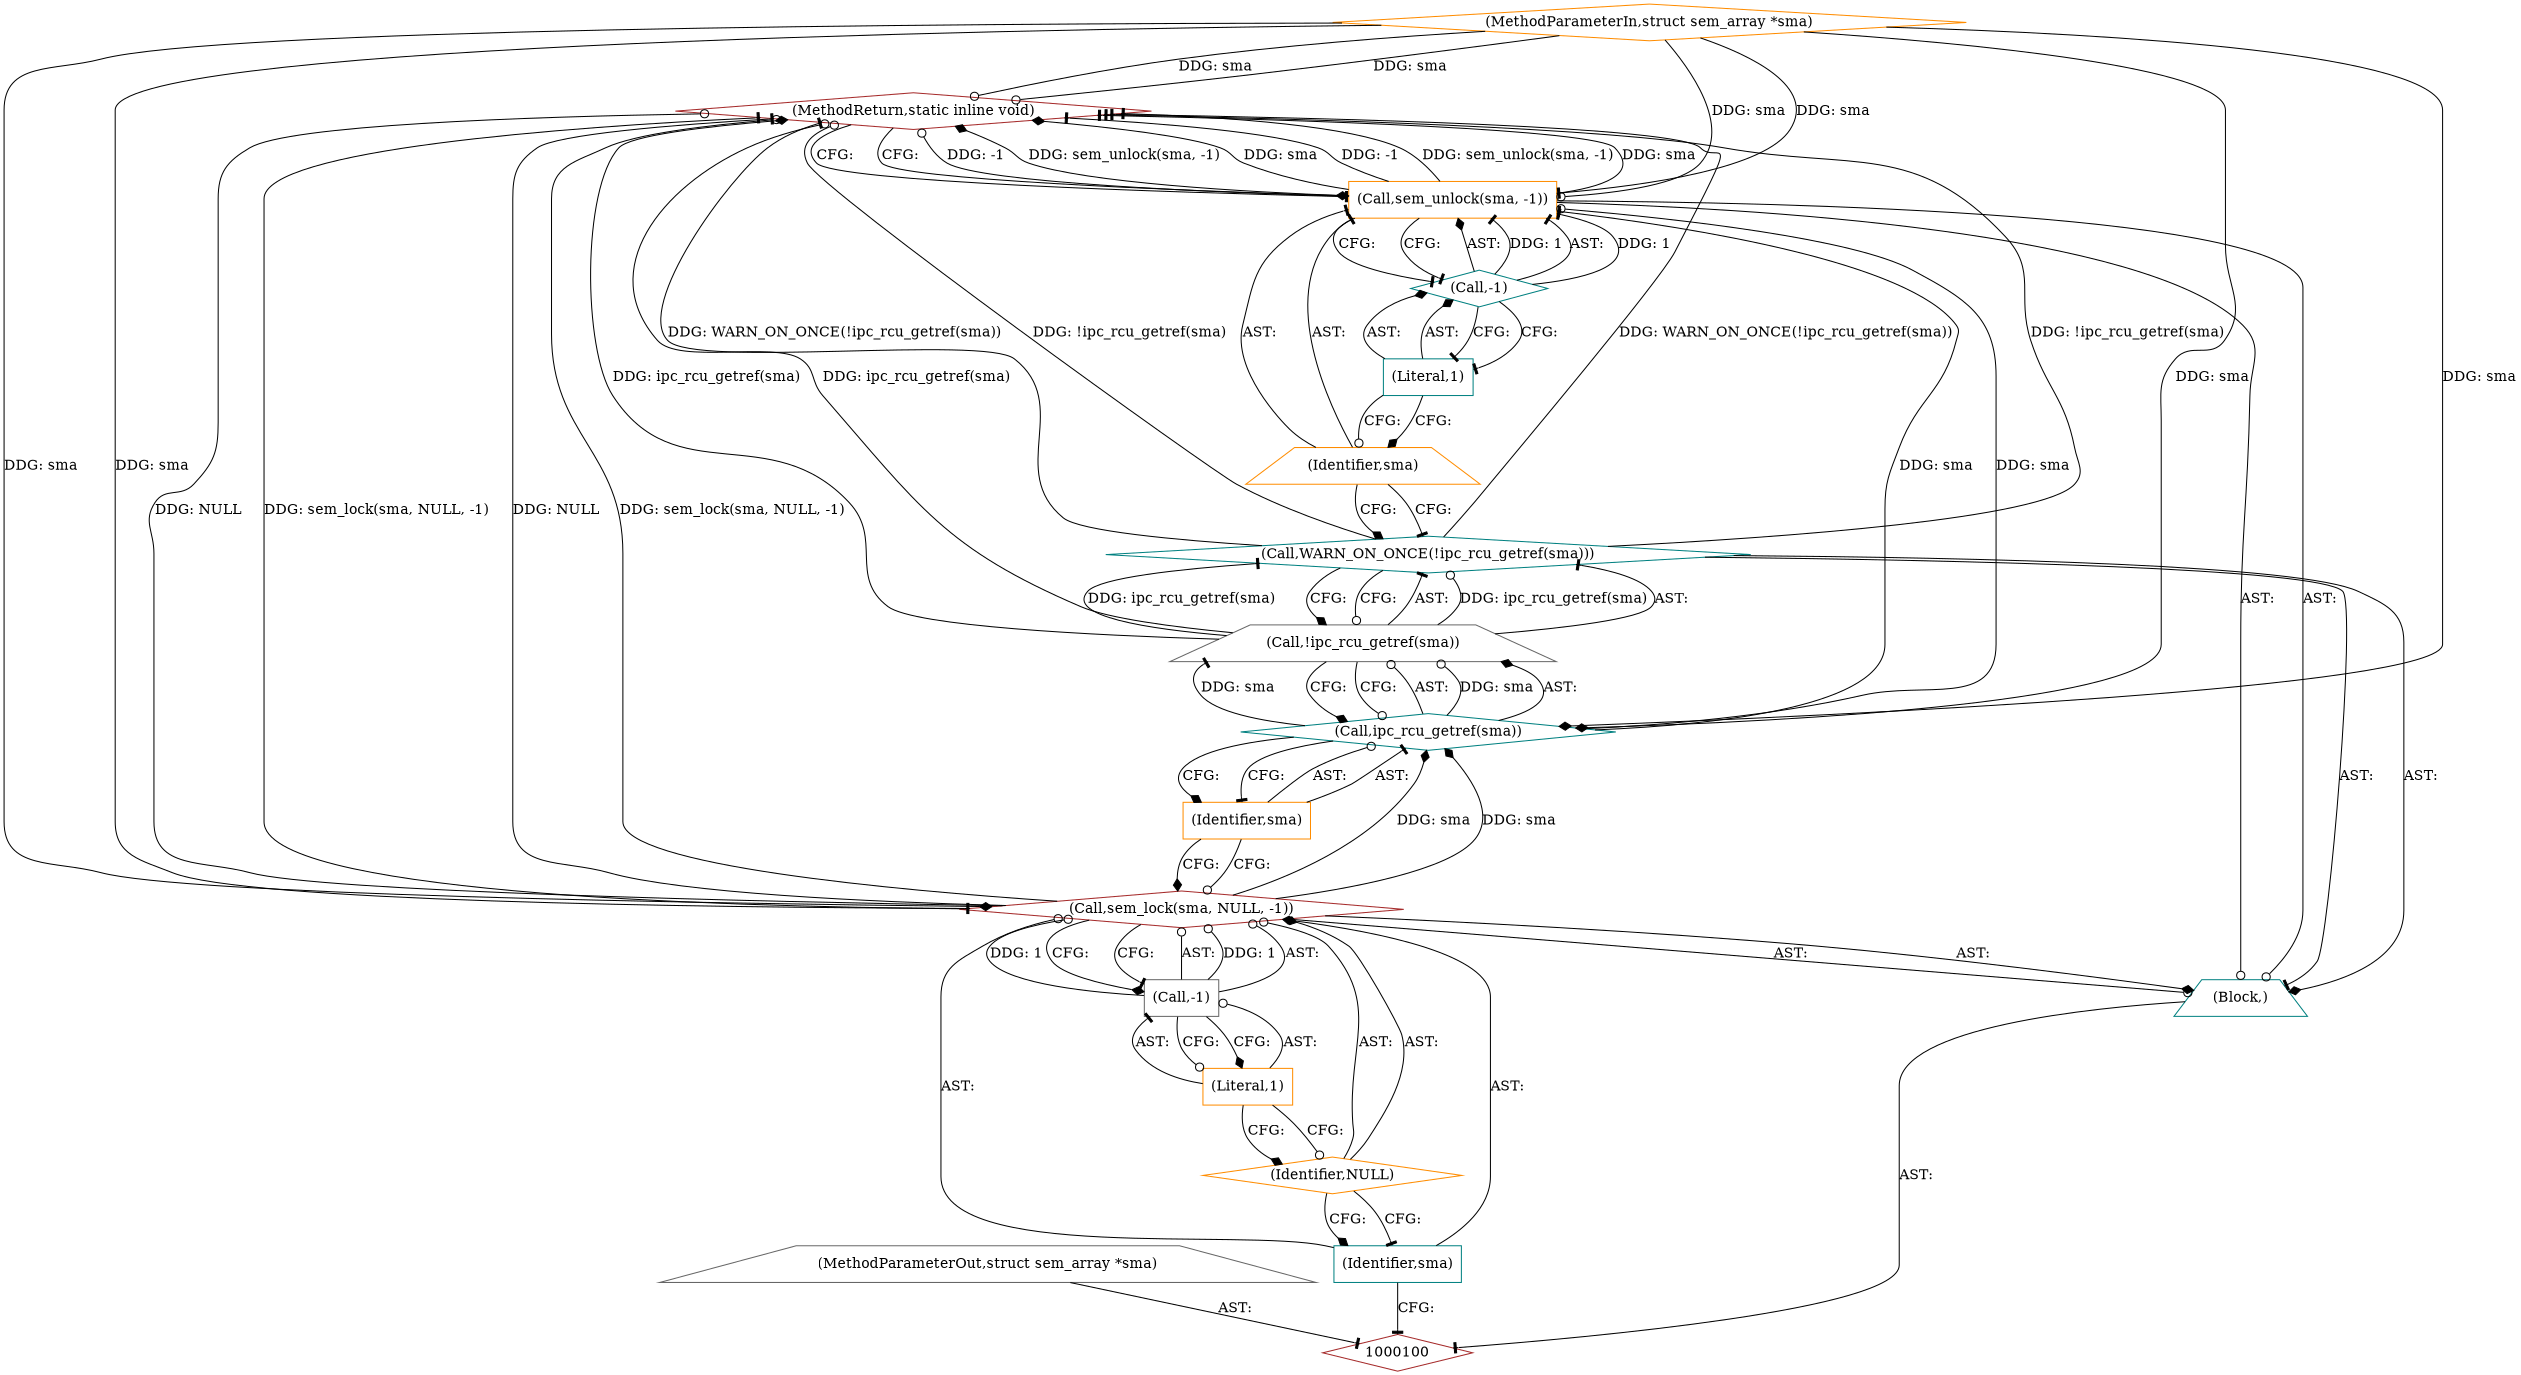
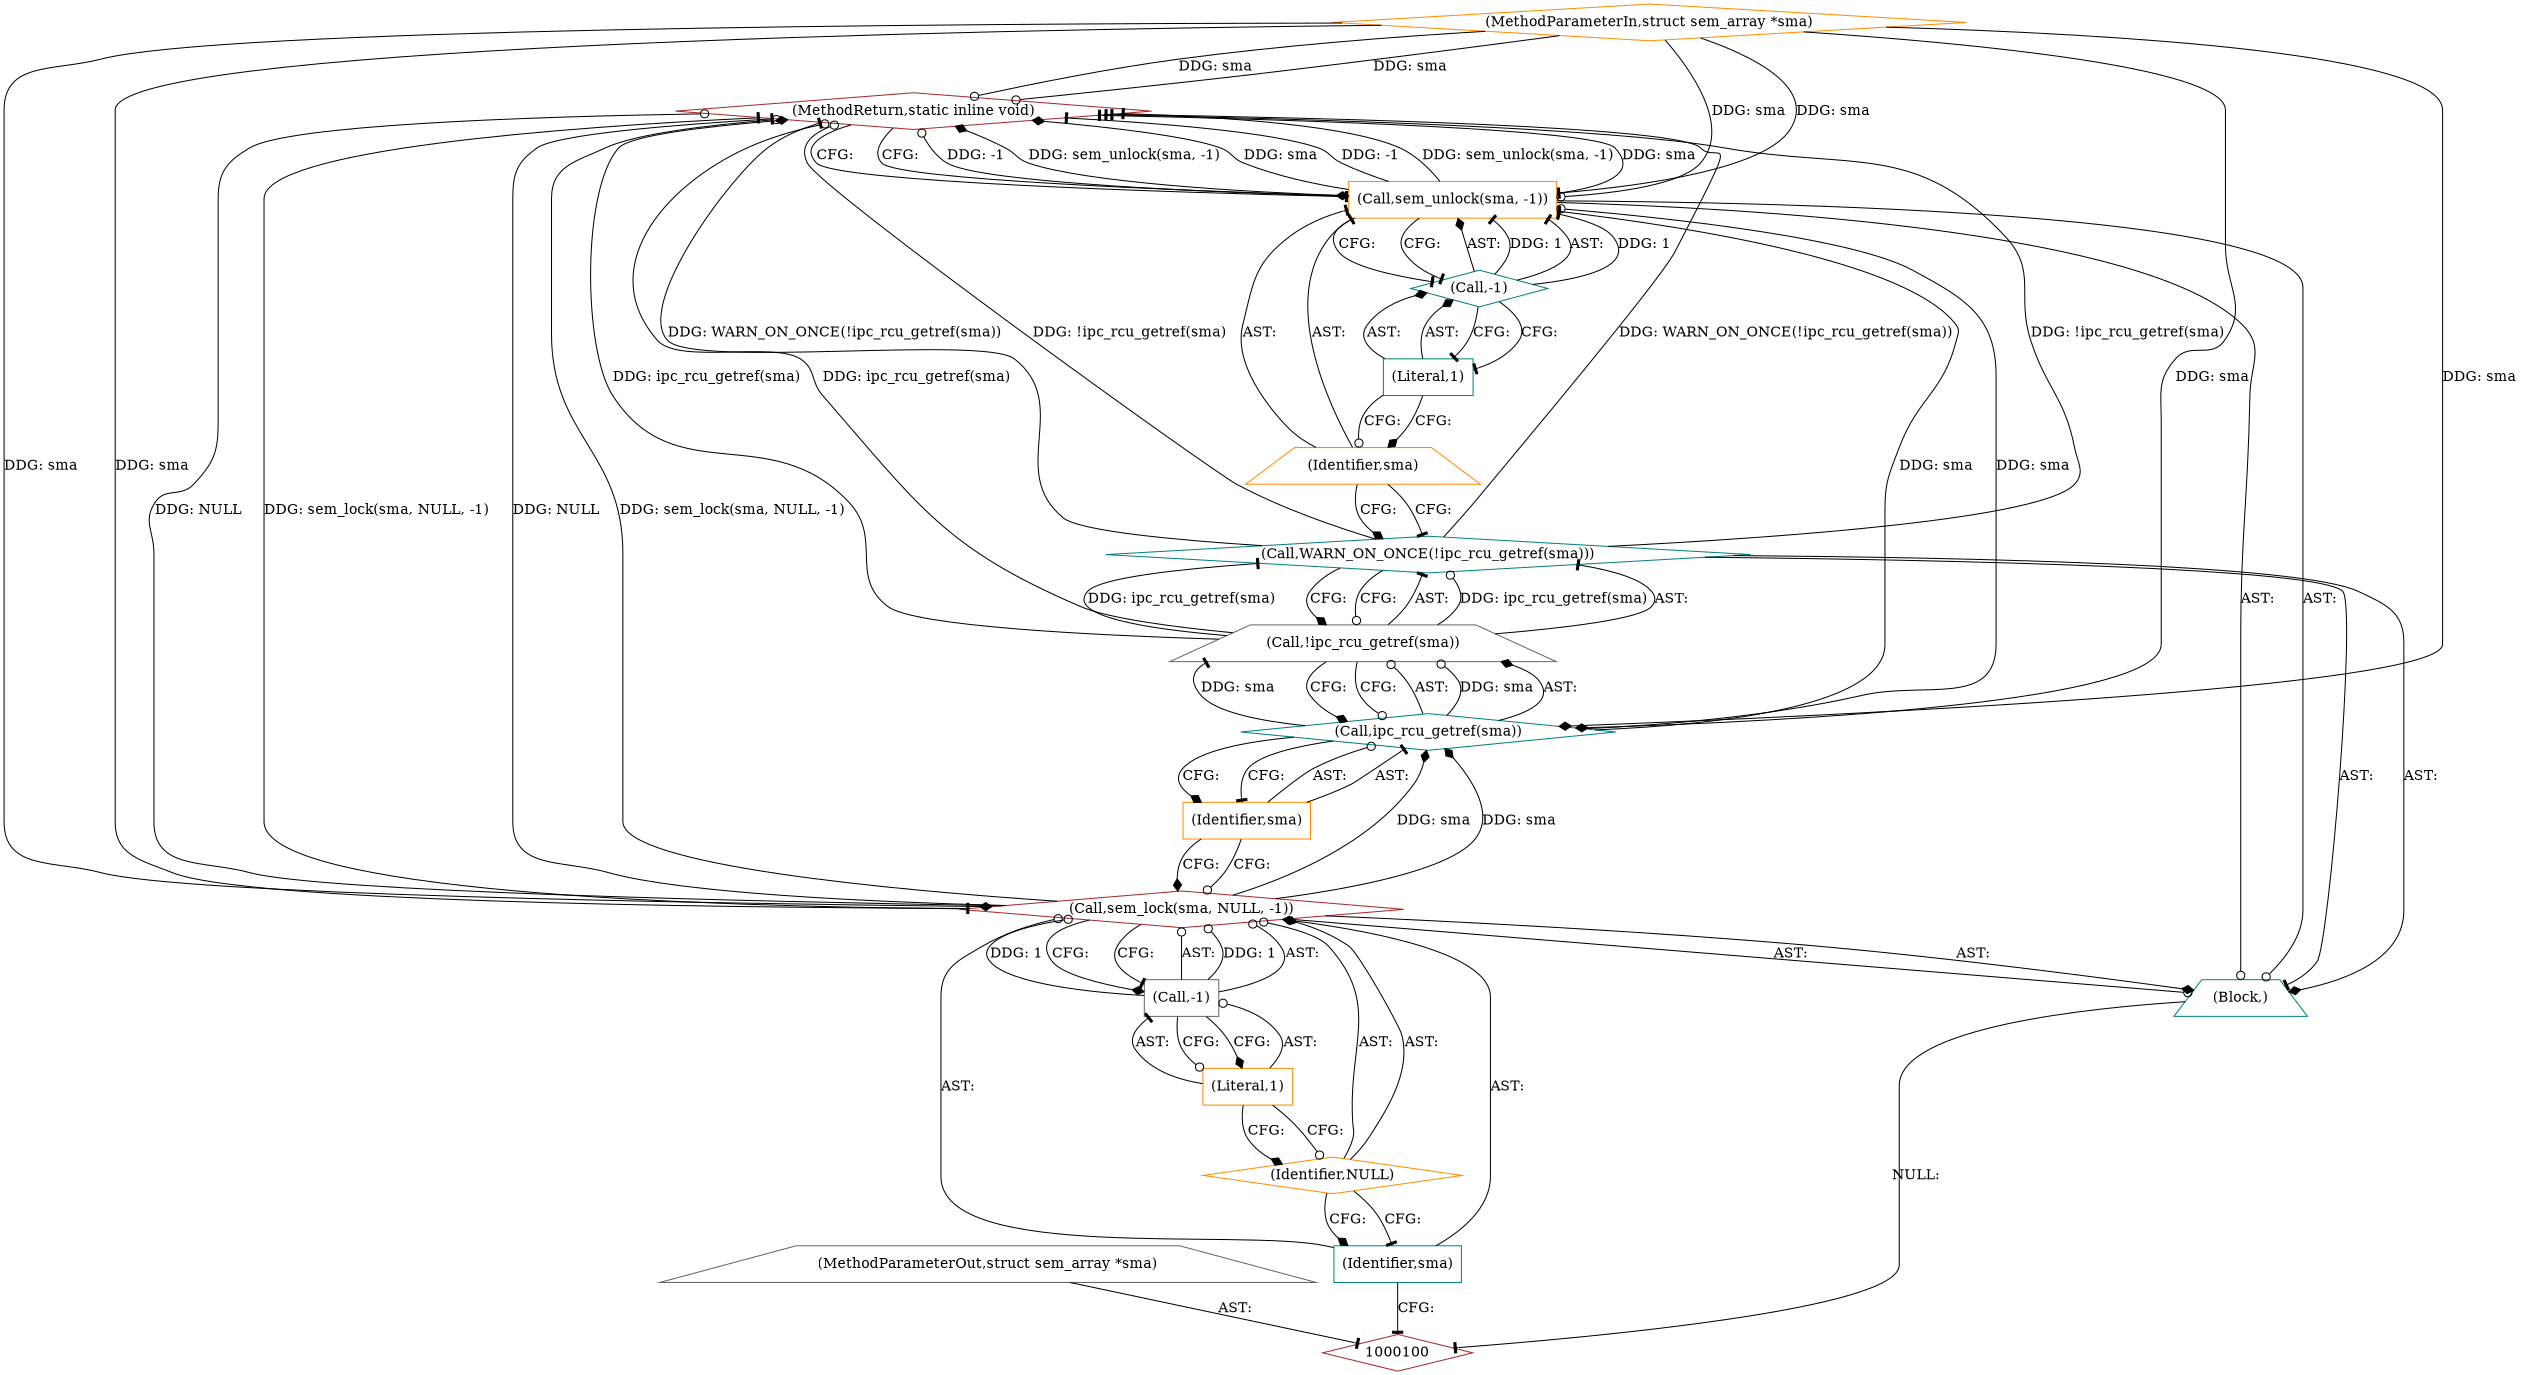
edge "(Block,)" -> "1000100": label "AST: " -> "NULL: "
